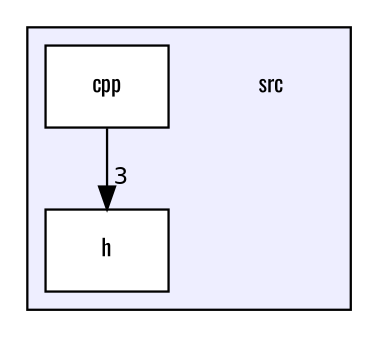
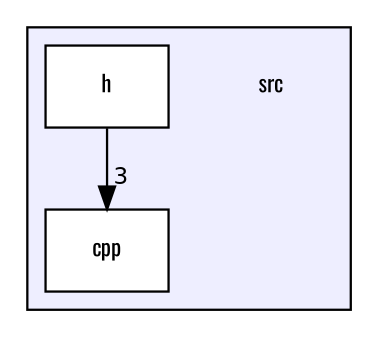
edge "cpp" -> "h": reversed
